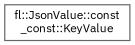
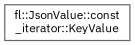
node "fl::JsonValue::const _const::KeyValue": label "fl::JsonValue::const _const::KeyValue" -> "fl::JsonValue::const _iterator::KeyValue"
